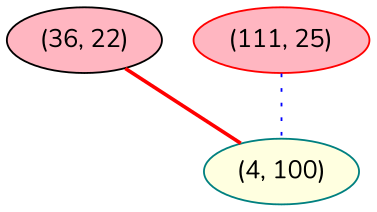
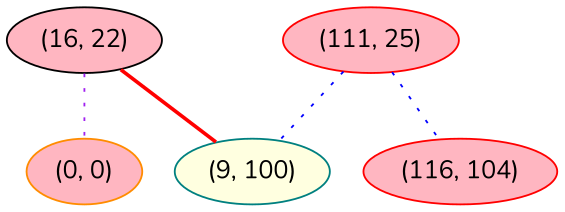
node "(36, 22)": label "(36, 22)" -> "(16, 22)"
node "(0, 0)": added
node "(4, 100)": label "(4, 100)" -> "(9, 100)"
node "(116, 104)": added
